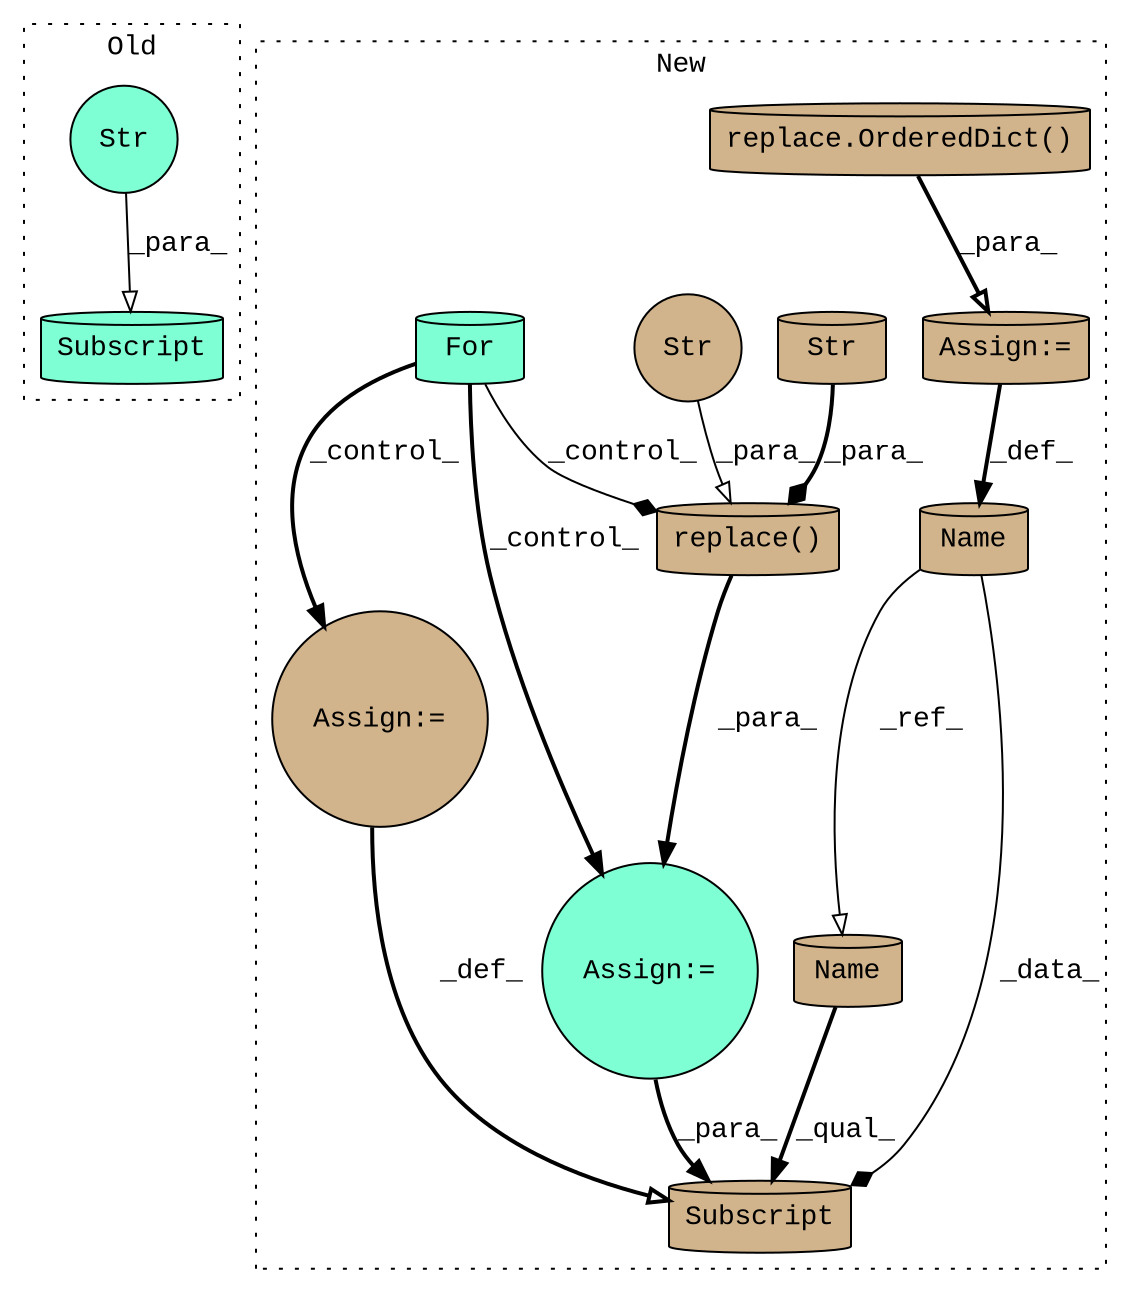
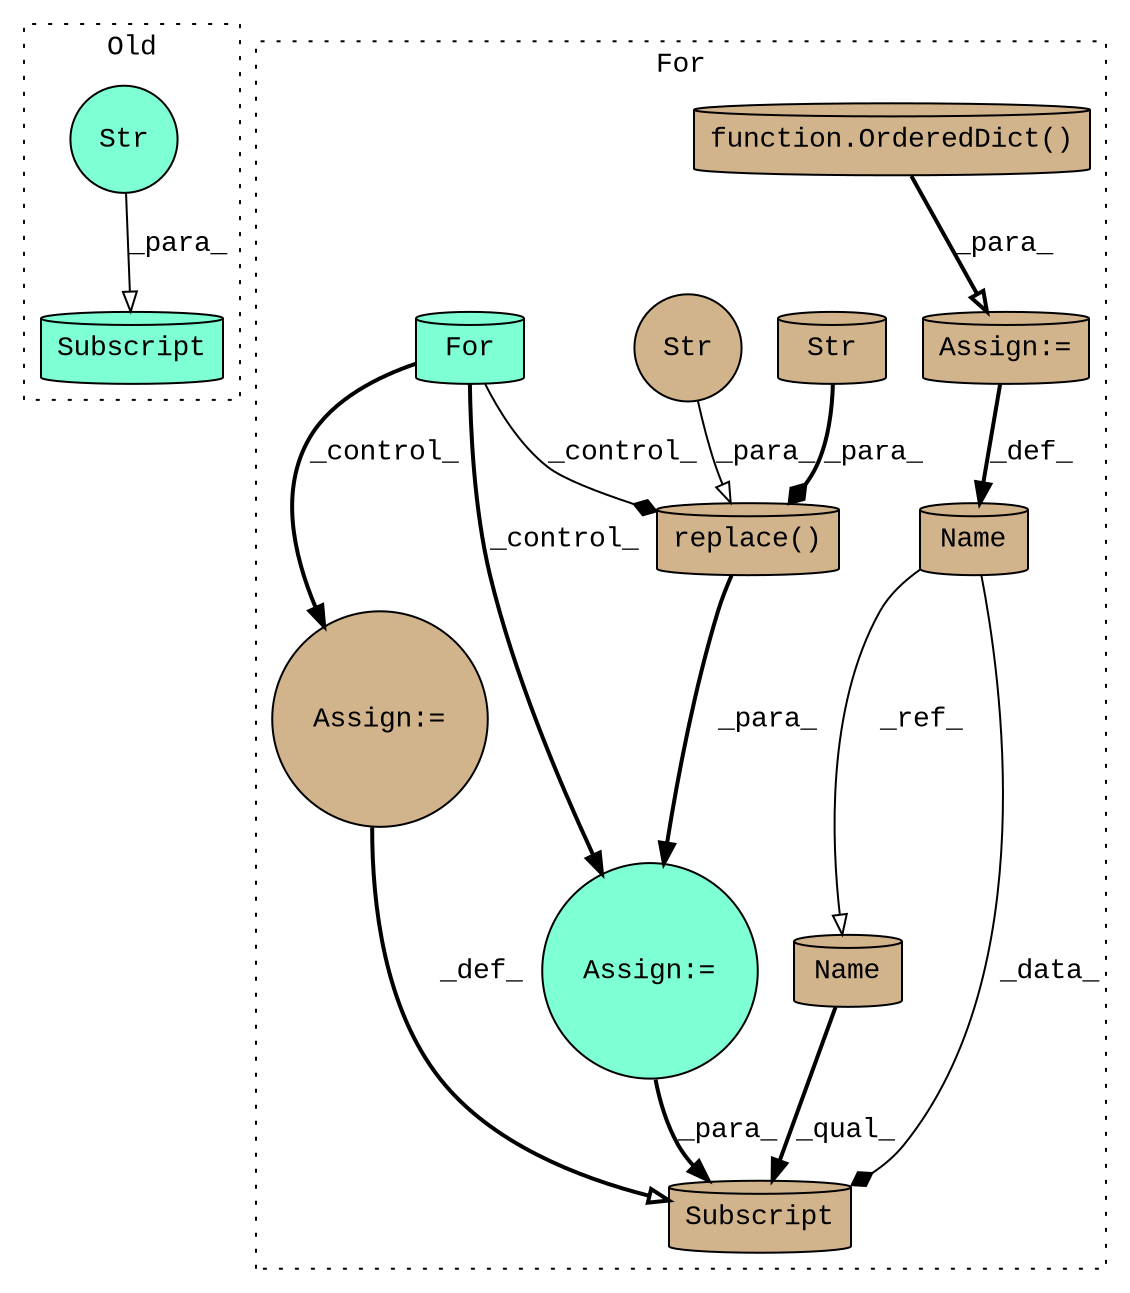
cluster "New": label "New" -> "For"
node "replace.OrderedDict()": label "replace.OrderedDict()" -> "function.OrderedDict()"
